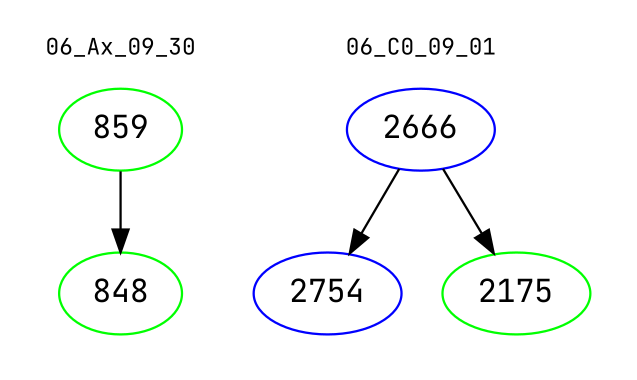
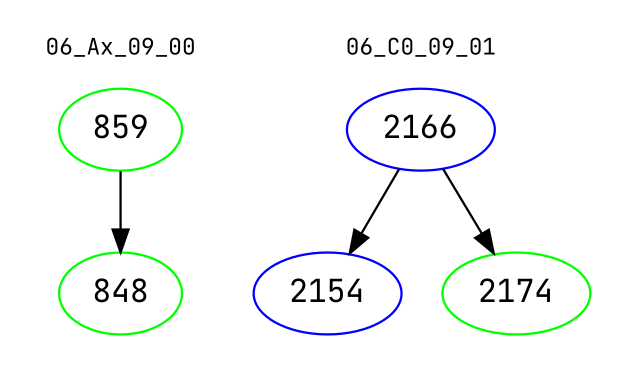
cluster "06_Ax_09_30": label "06_Ax_09_30" -> "06_Ax_09_00"
node "2666": label "2666" -> "2166"
node "2754": label "2754" -> "2154"
node "2175": label "2175" -> "2174"
